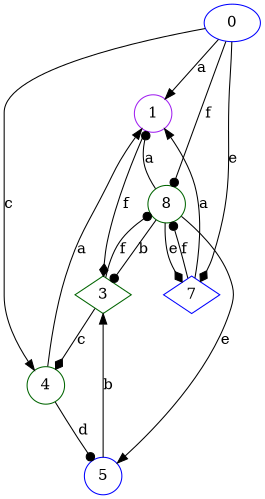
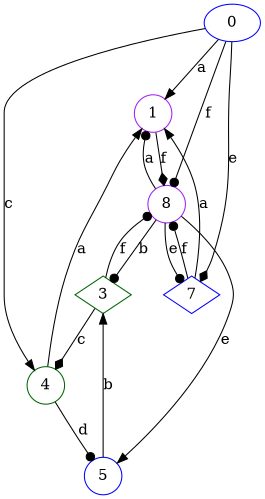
edge "1" -> "3": now "1" -> "8"
node "8": color darkgreen -> purple
edge "8" -> "7": arrowhead diamond -> dot
